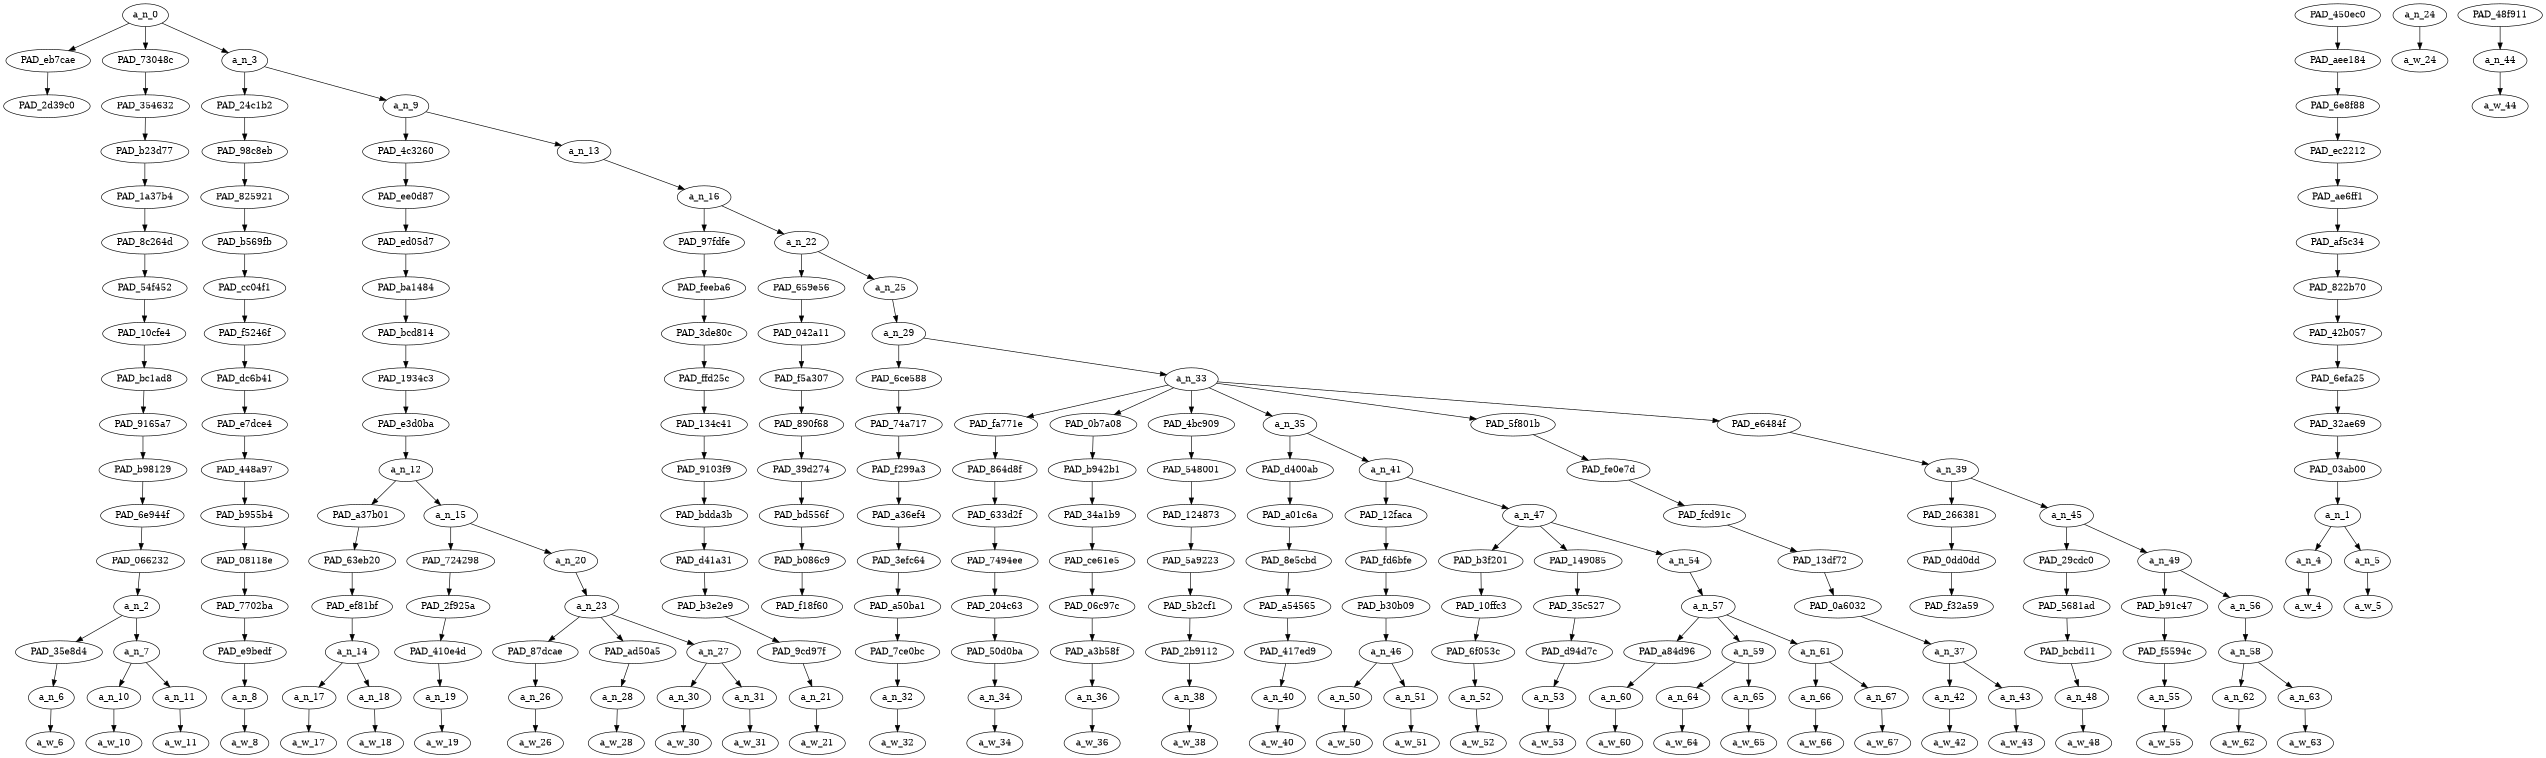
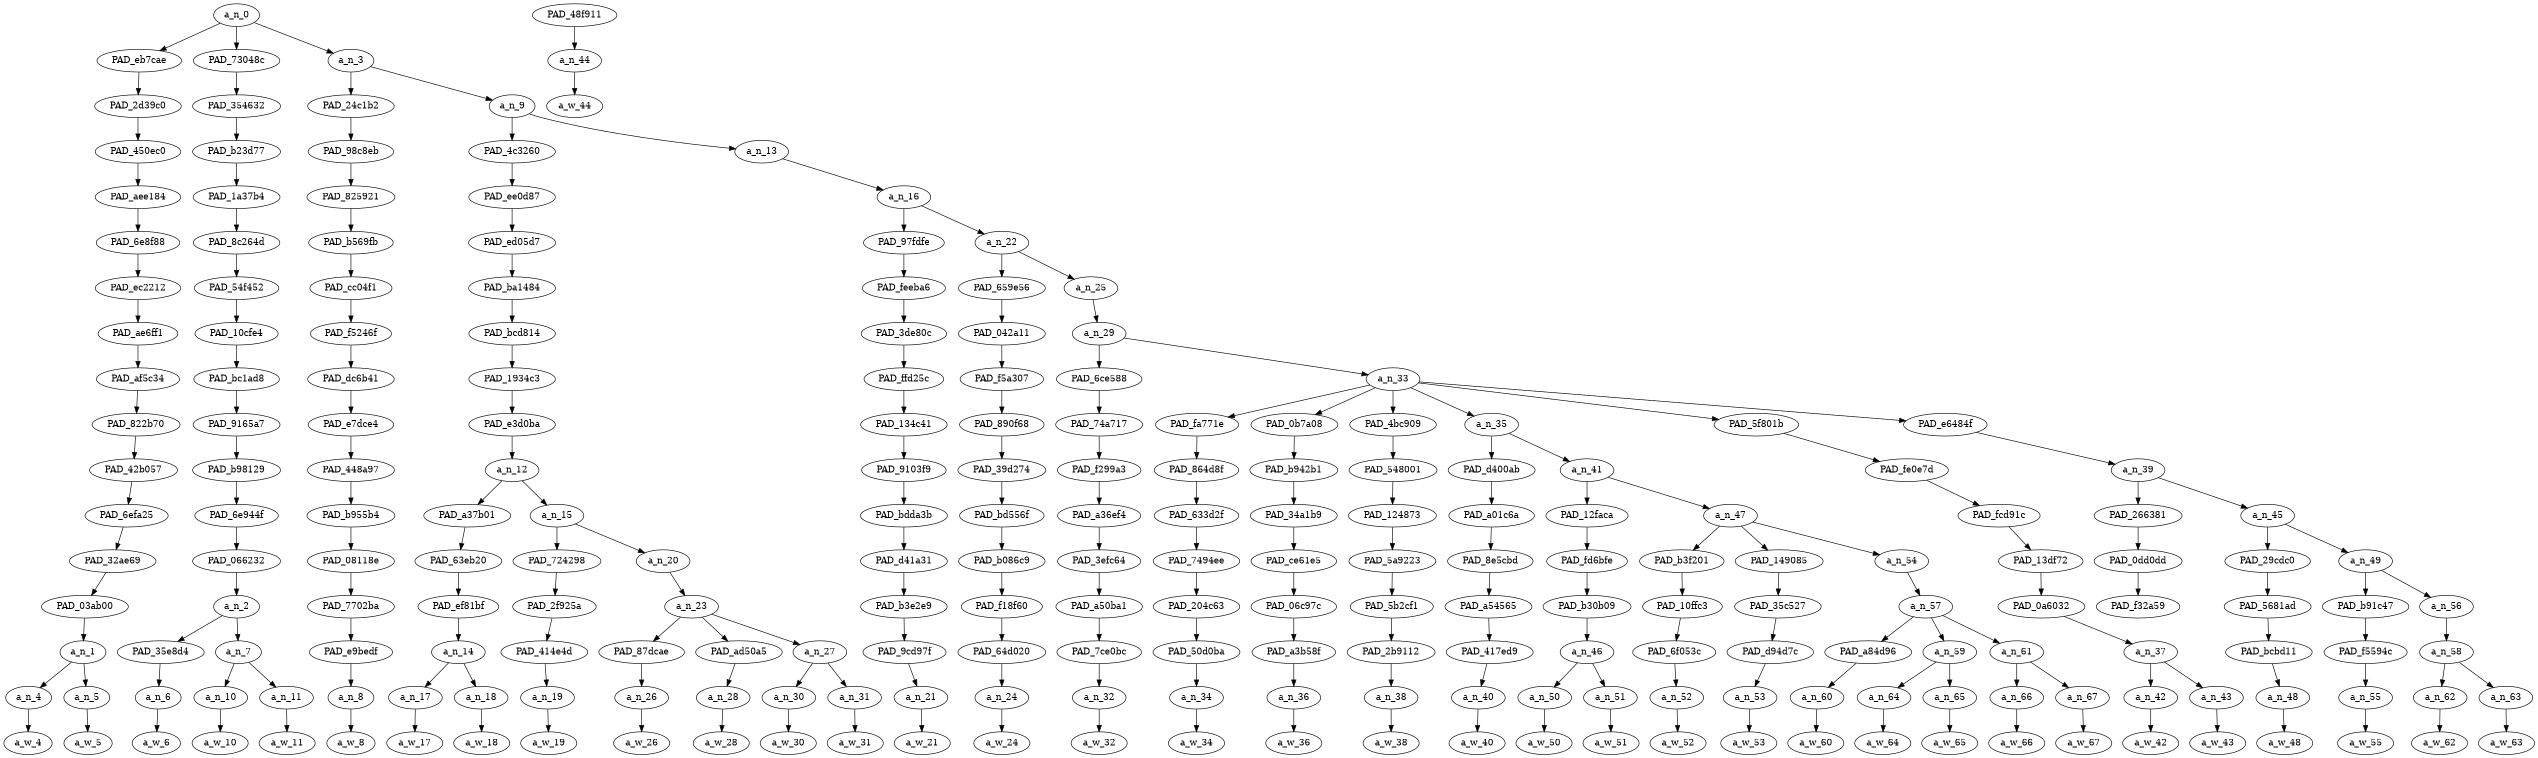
edge "PAD_2d39c0" -> "PAD_450ec0": added
node "PAD_410e4d": label "PAD_410e4d" -> "PAD_414e4d"
node "PAD_64d020": added
